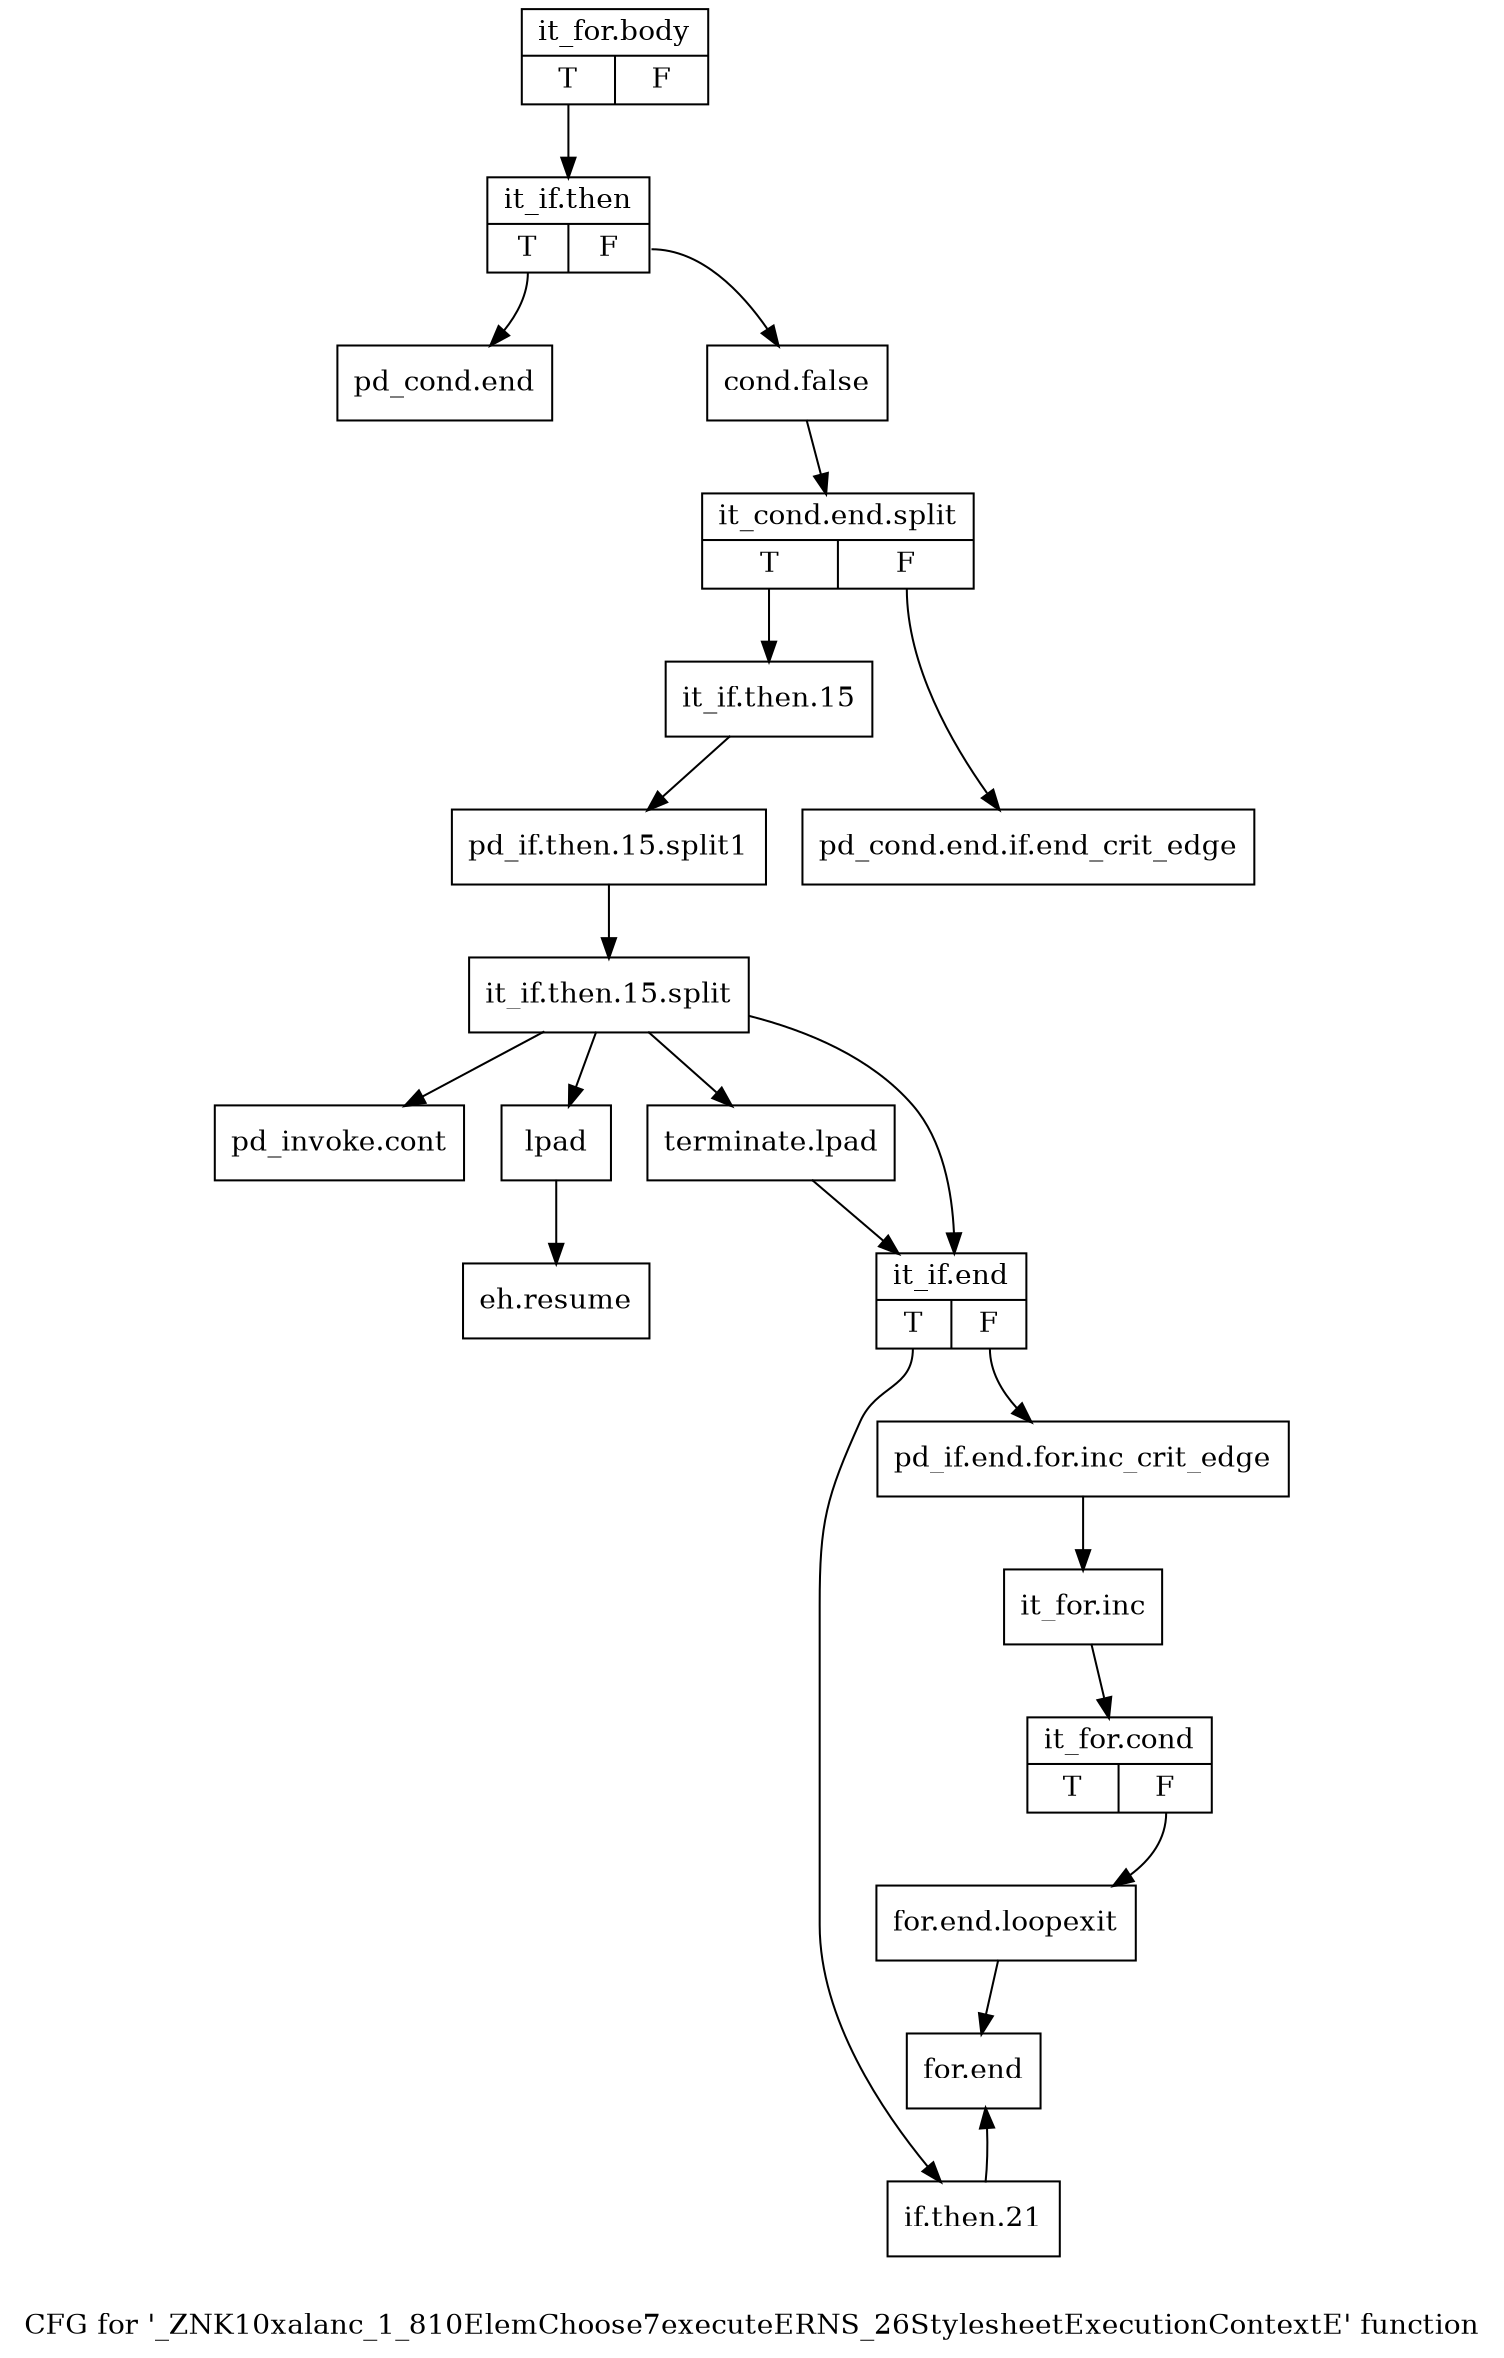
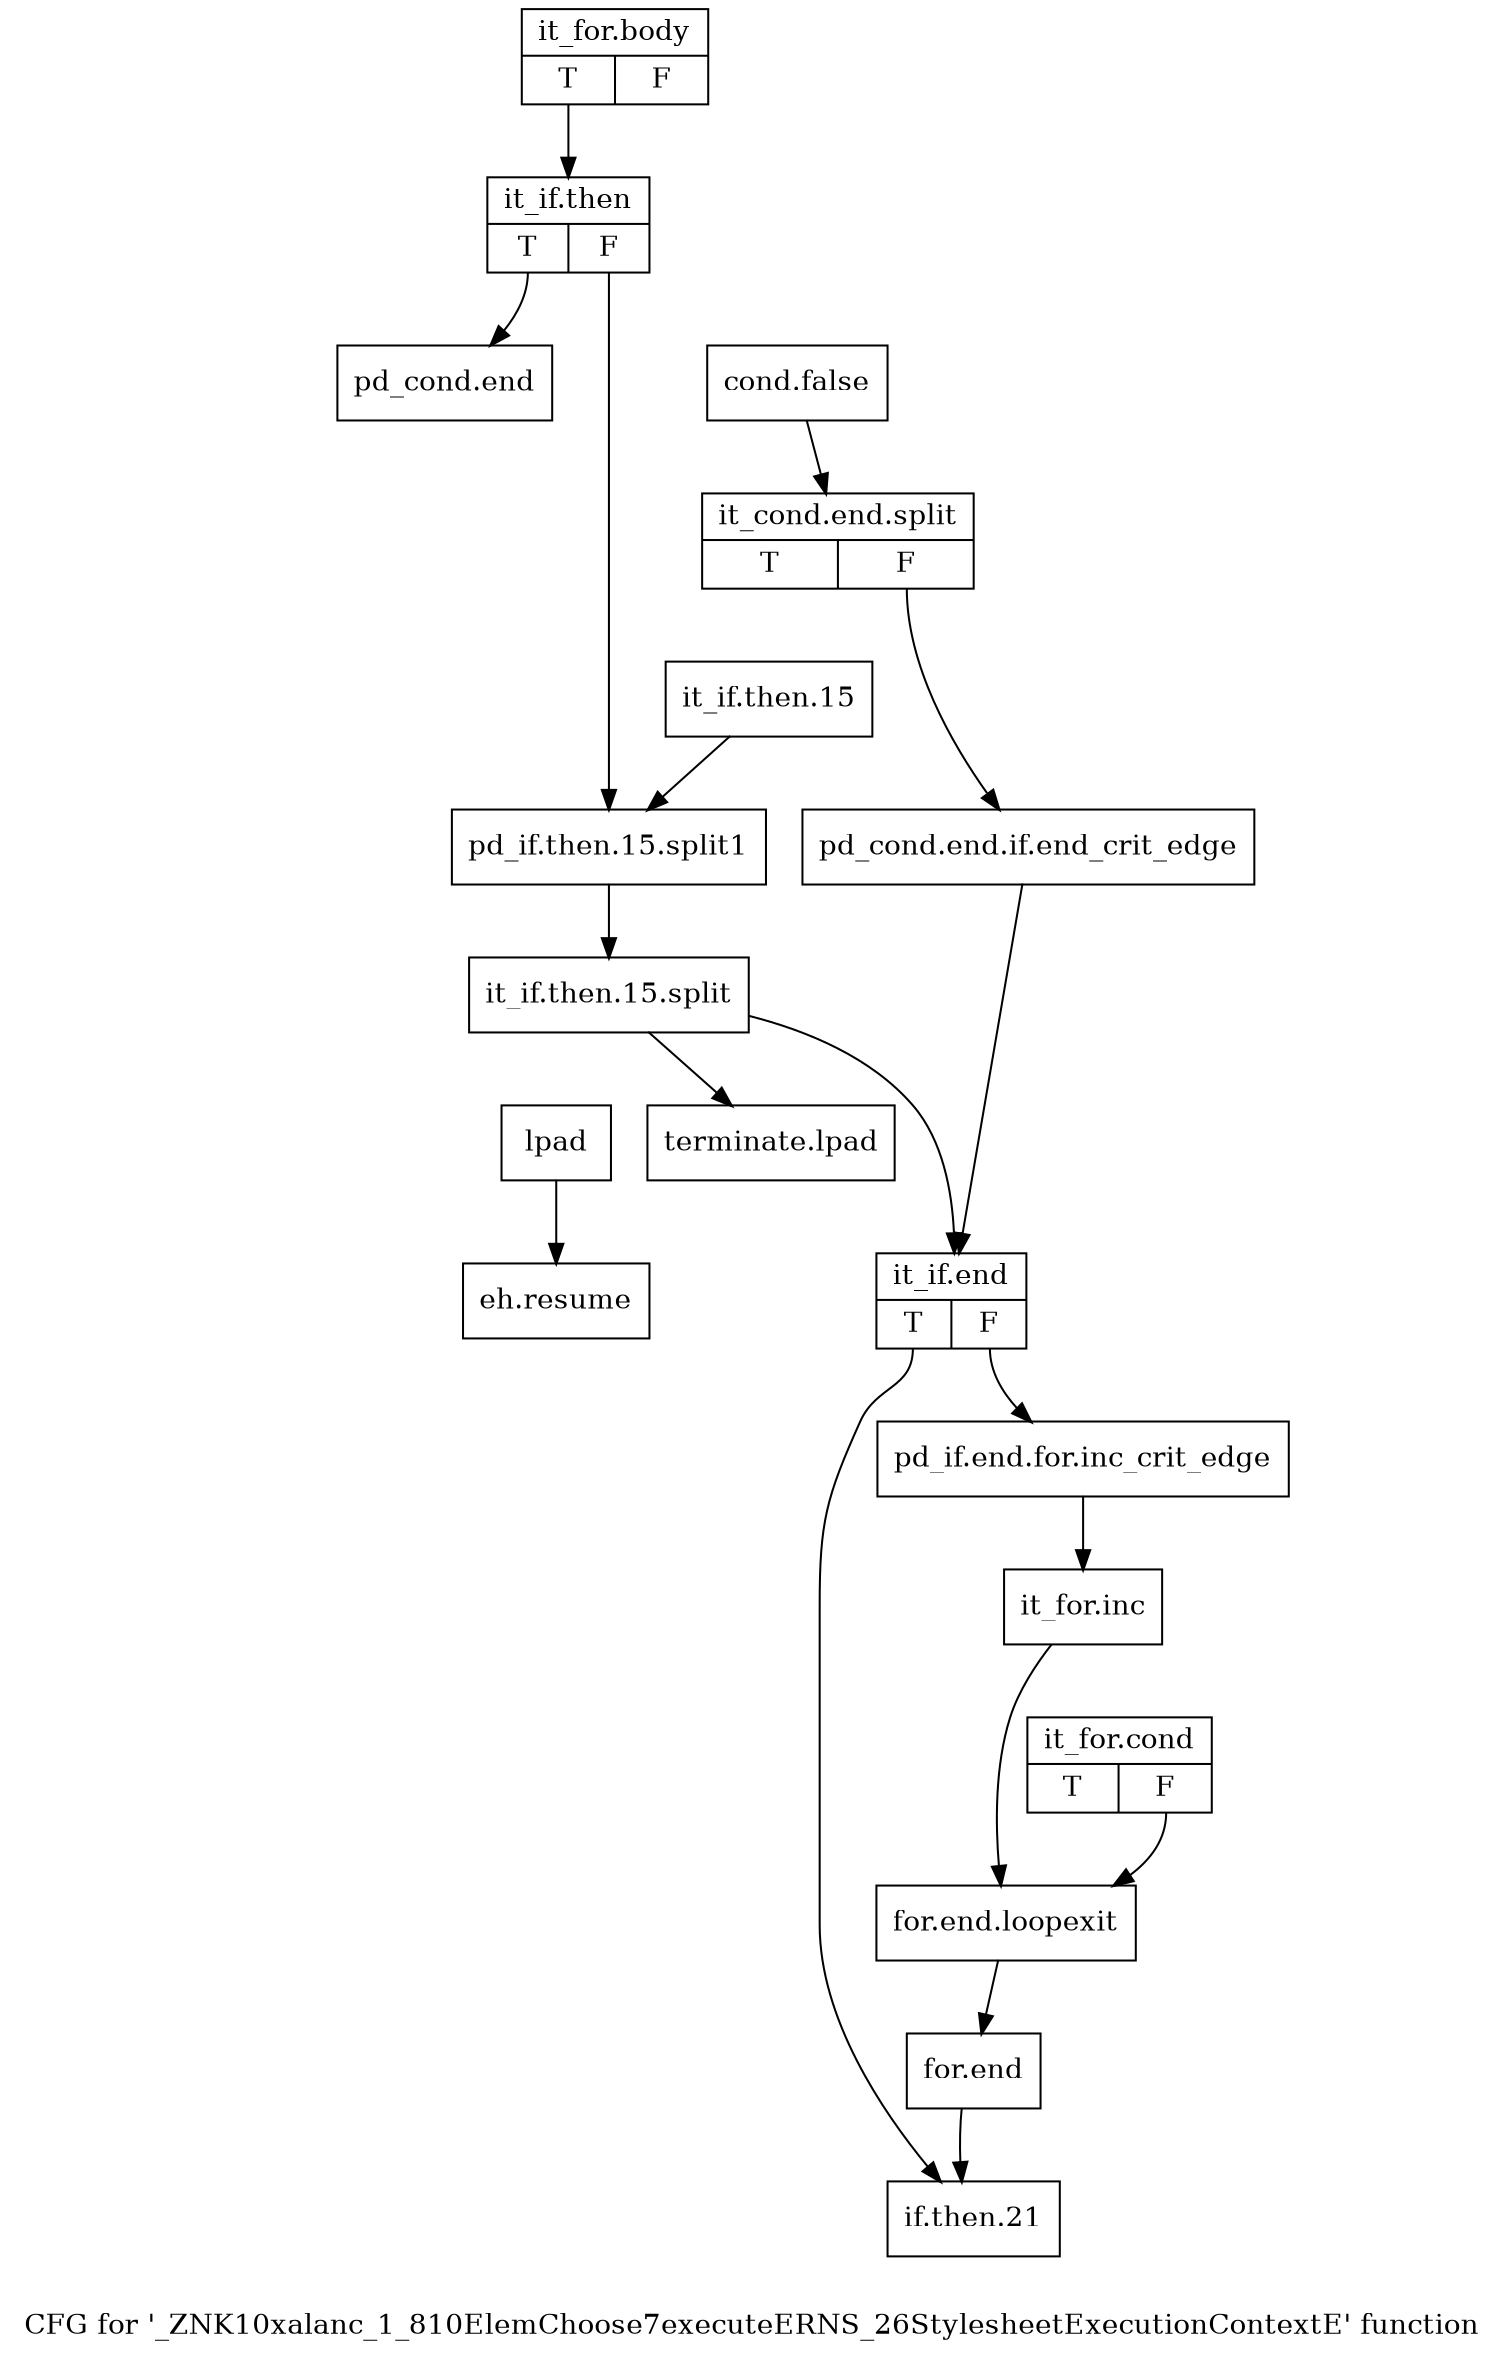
edge "it_if.then" -> "cond.false": now "it_if.then" -> "pd_if.then.15.split1"
edge "it_cond.end.split" -> "it_if.then.15": removed
edge "it_if.then.15.split" -> "lpad": removed
node "pd_invoke.cont": removed
edge "terminate.lpad" -> "it_if.end": now "pd_cond.end.if.end_crit_edge" -> "it_if.end"
edge "it_for.inc" -> "it_for.cond": now "it_for.inc" -> "for.end.loopexit"
edge "if.then.21" -> "for.end": reversed
